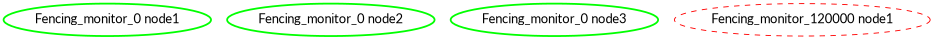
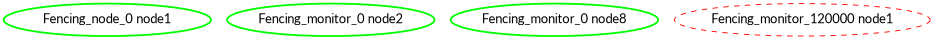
node "Fencing_monitor_0 node1": label "Fencing_monitor_0 node1" -> "Fencing_node_0 node1"
node "Fencing_monitor_0 node3": label "Fencing_monitor_0 node3" -> "Fencing_monitor_0 node8"
